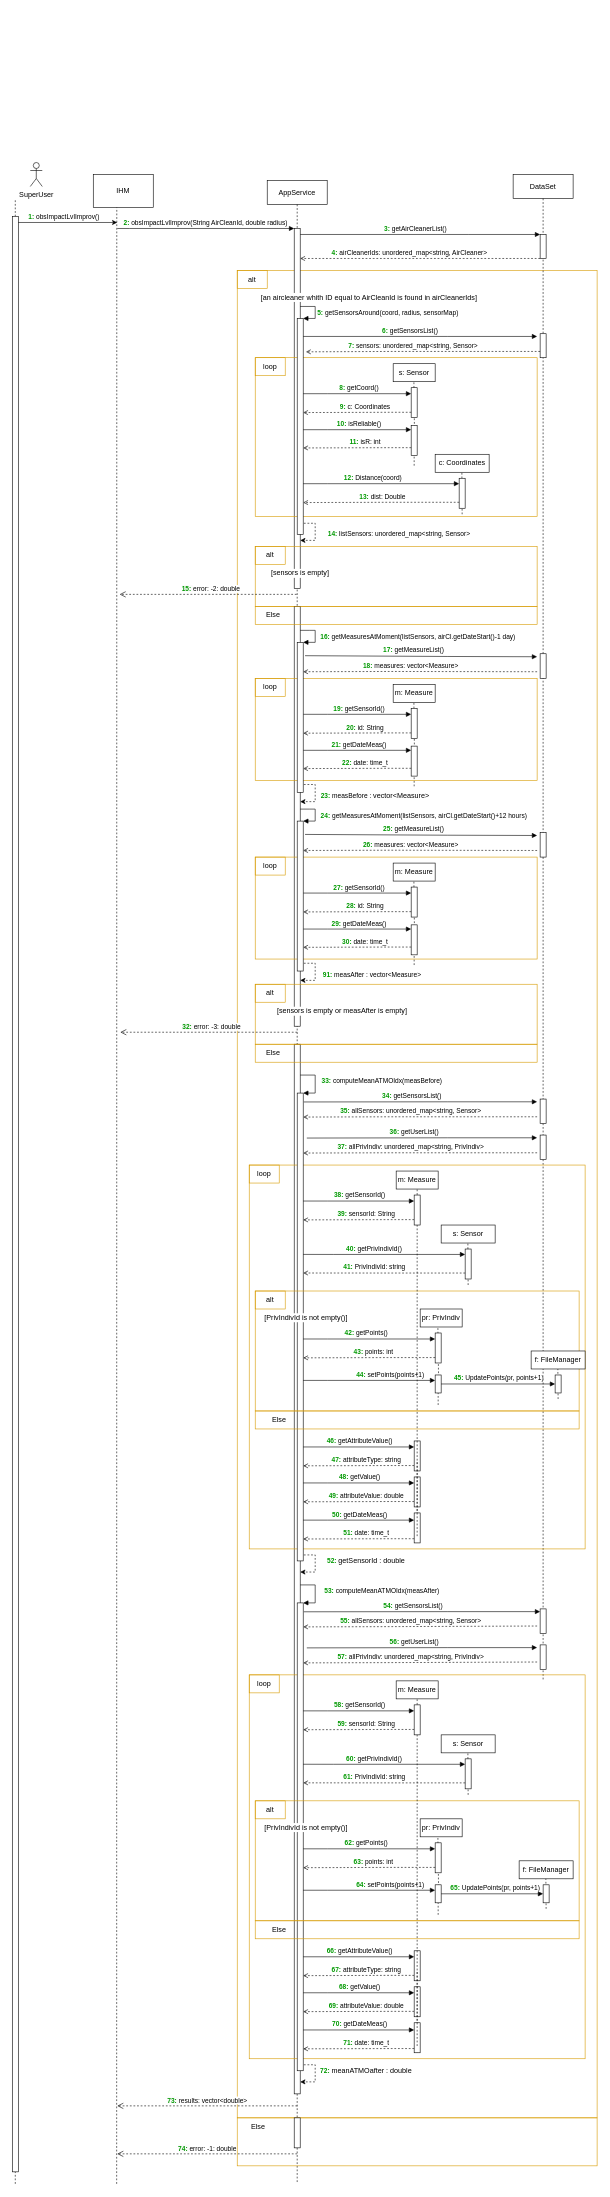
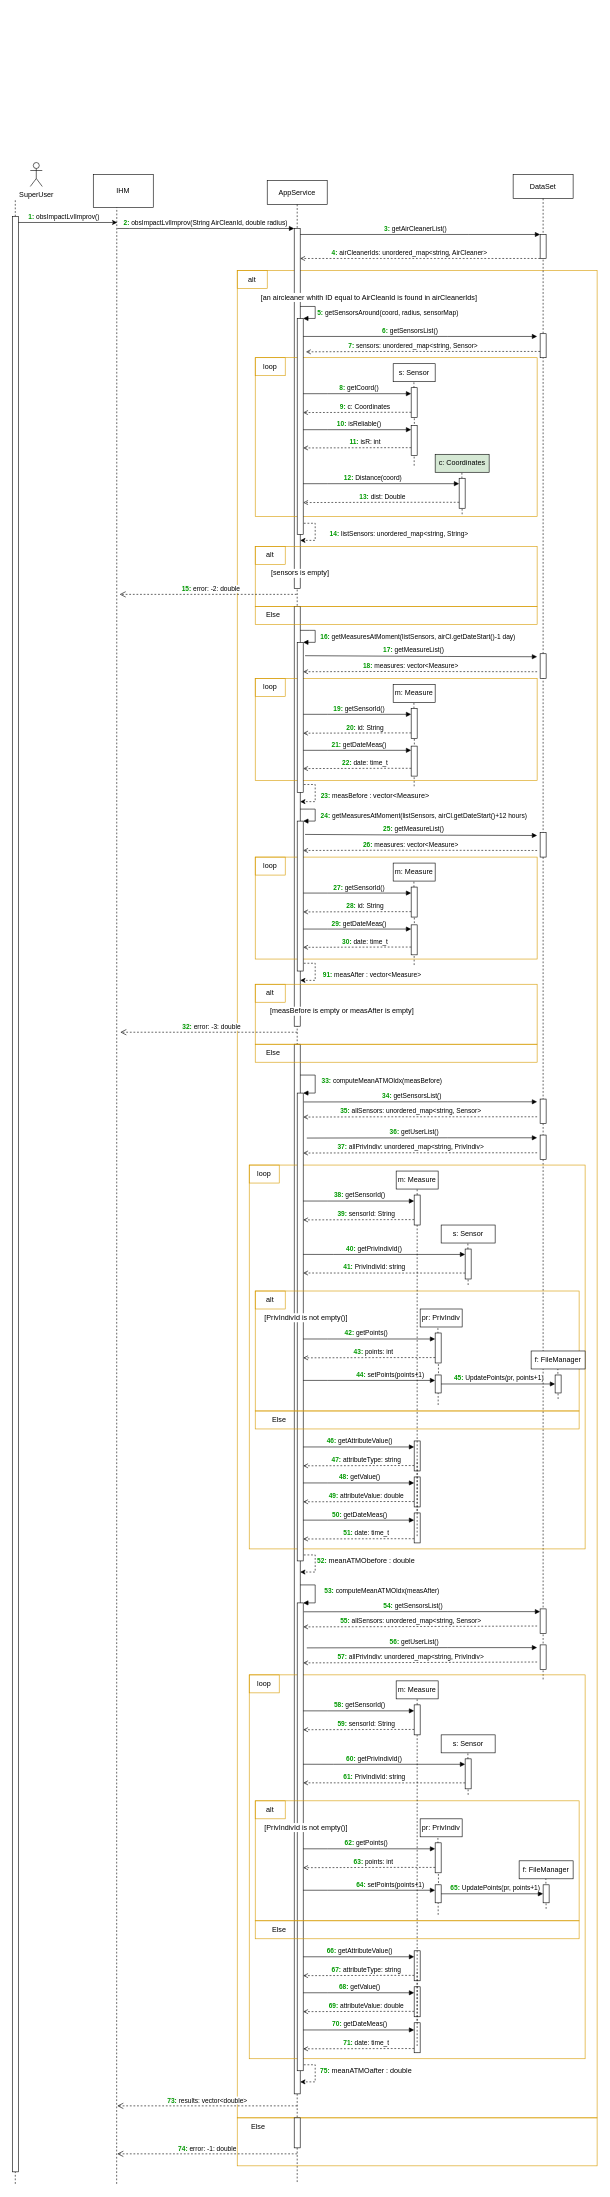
node "c: Coordinates": fillcolor #ffffff -> #d5e8d4
node "14: listSensors: unordered_map<string, Sensor>": label "14: listSensors: unordered_map<string, Sensor>" -> "14: listSensors: unordered_map<string, String>"
node "[sensors is empty or measAfter is empty]": label "[sensors is empty or measAfter is empty]" -> "[measBefore is empty or measAfter is empty]"
node "52: getSensorId : double": label "52: getSensorId : double" -> "52: meanATMObefore : double"
node "72: meanATMOafter : double": label "72: meanATMOafter : double" -> "75: meanATMOafter : double"
